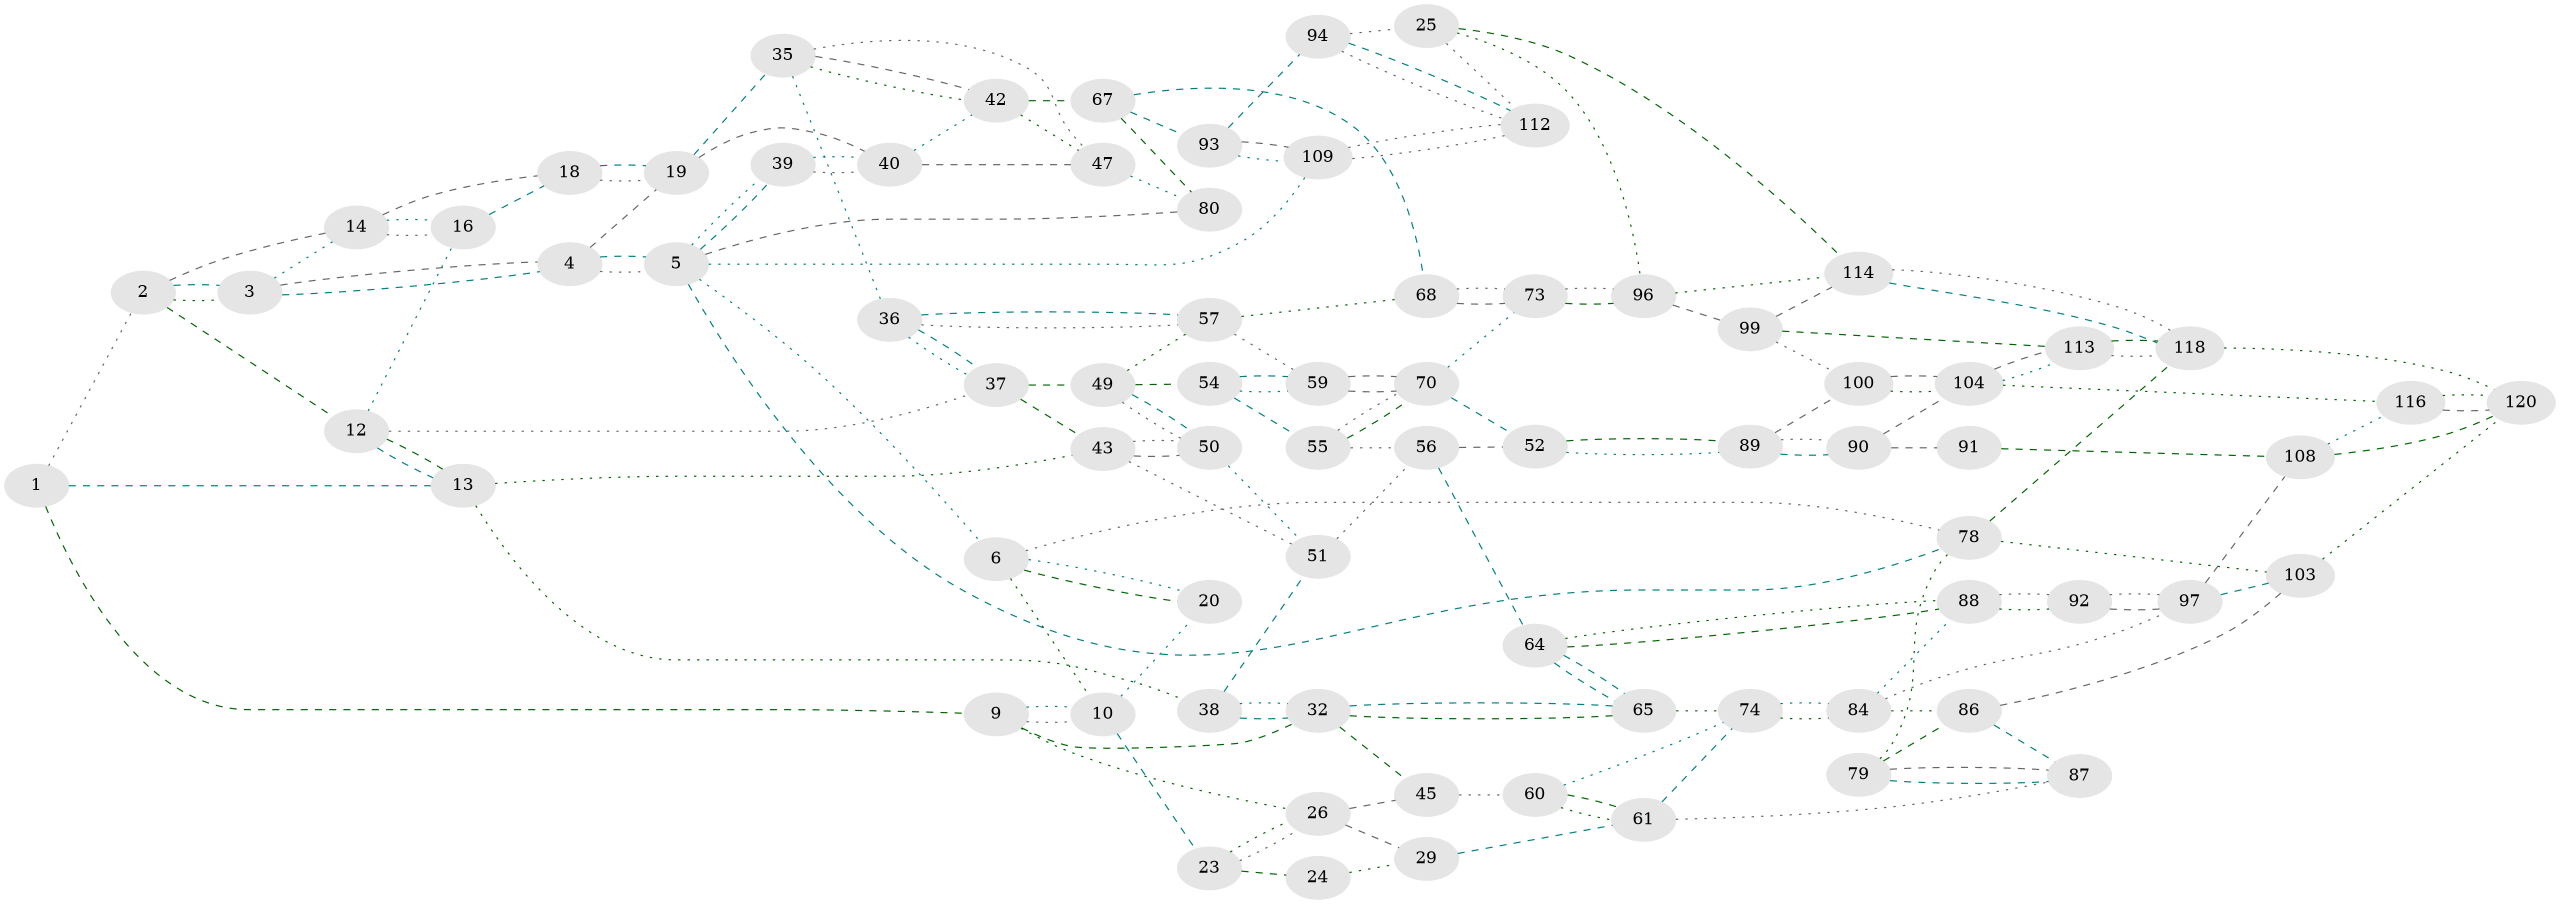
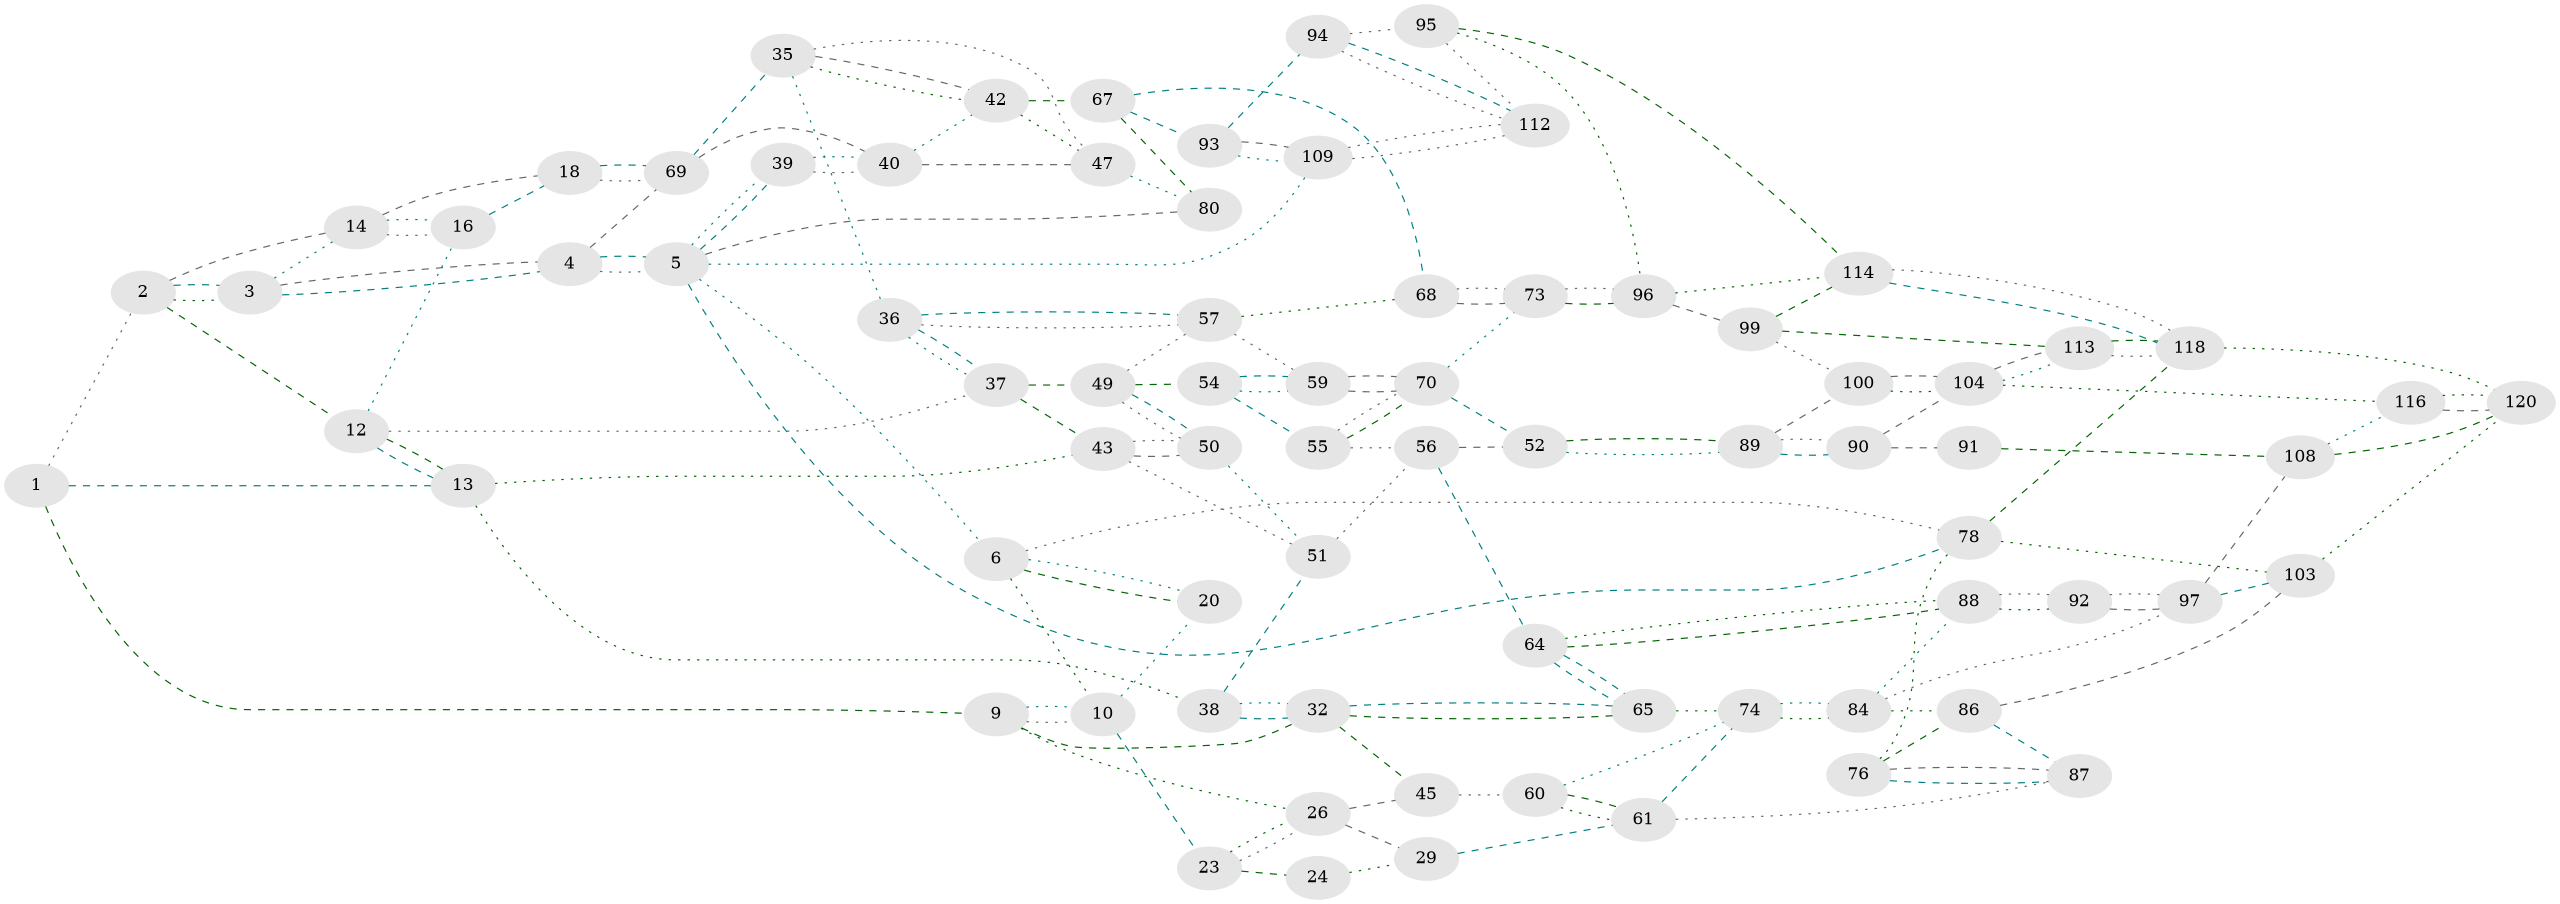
node "25": label "25" -> "95"
node "19": label "19" -> "69"
edge "114" -- "99": color gray40 -> darkgreen
edge "57" -- "49": color darkgreen -> gray40
node "79": label "79" -> "76"
